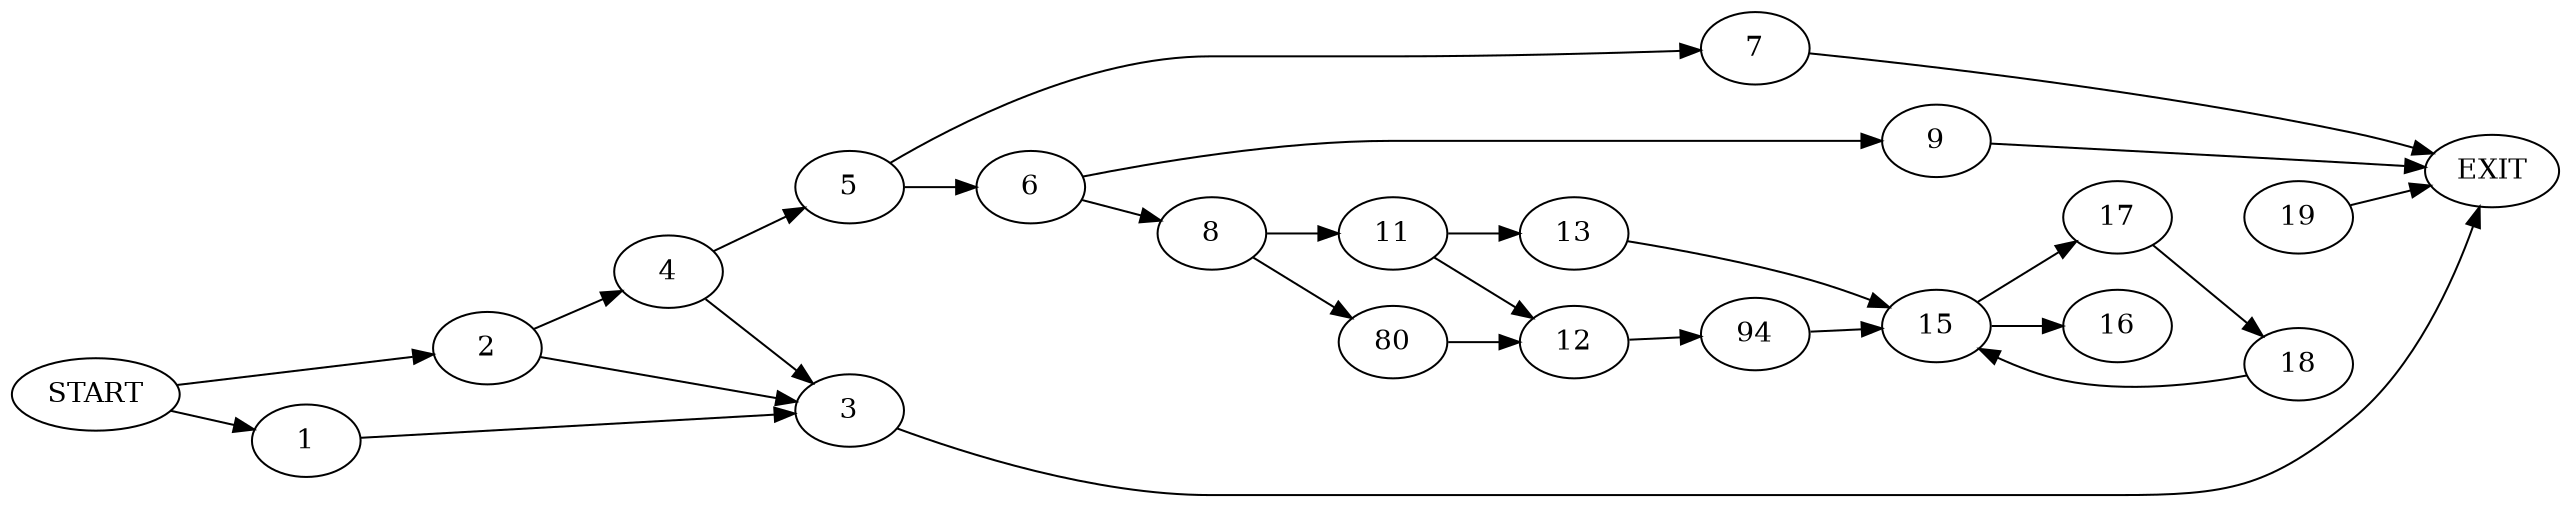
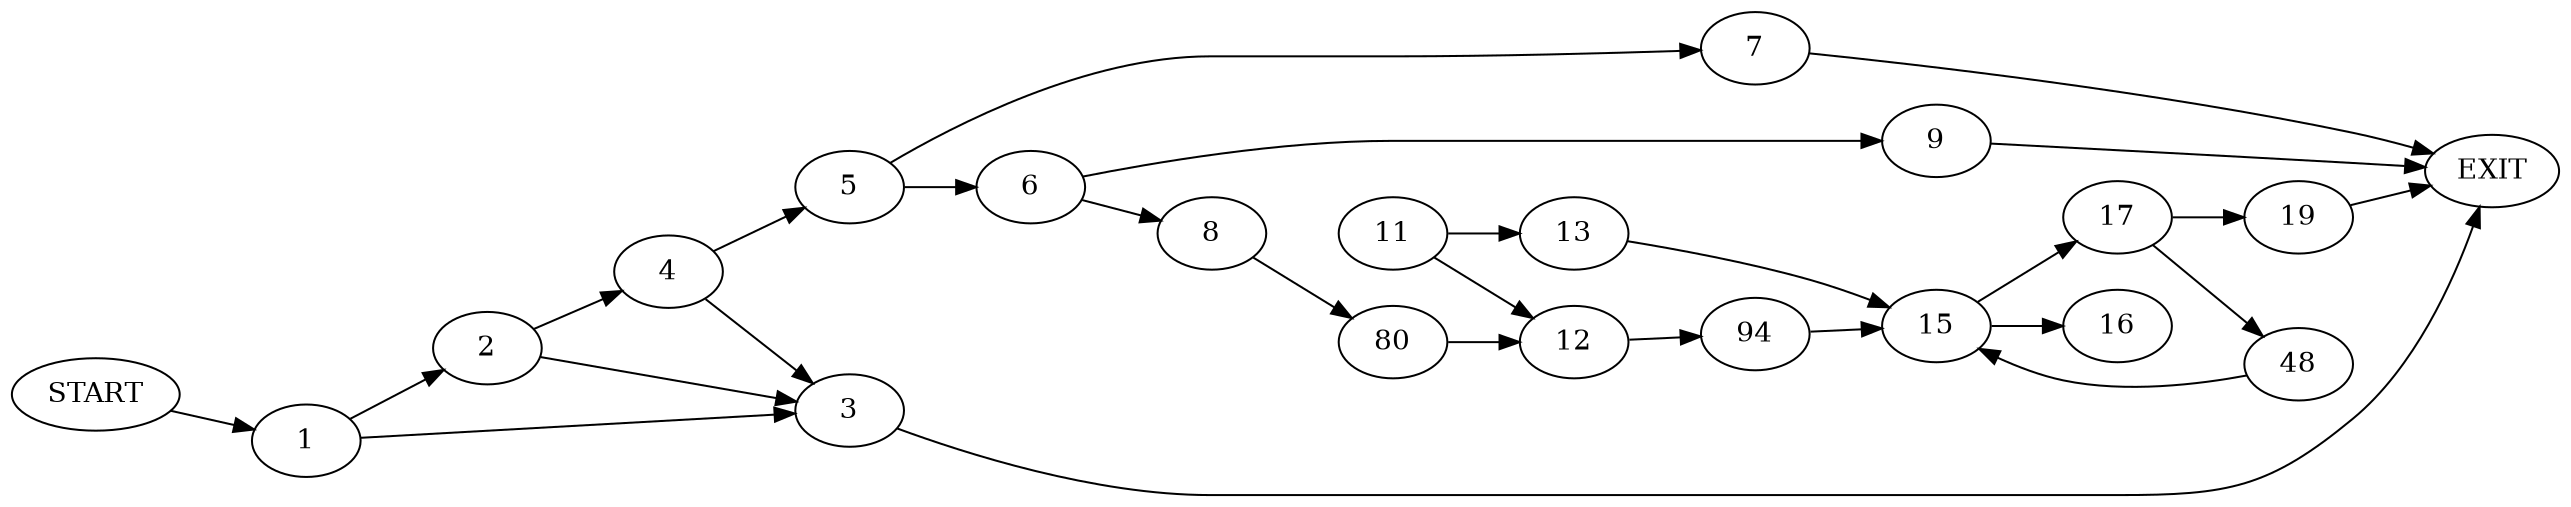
edge "17" -> "19": added
edge "8" -> "11": removed
node "18": label "18" -> "48"
edge "START" -> "2": now "1" -> "2"
